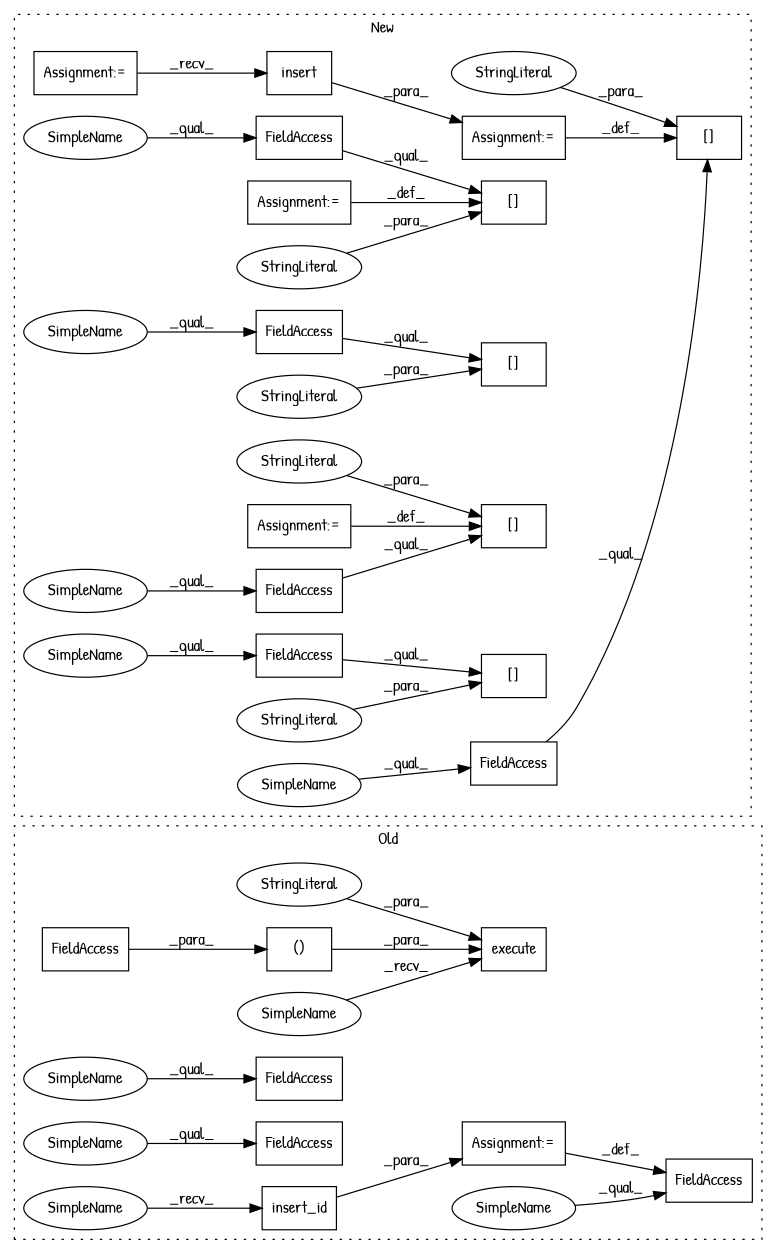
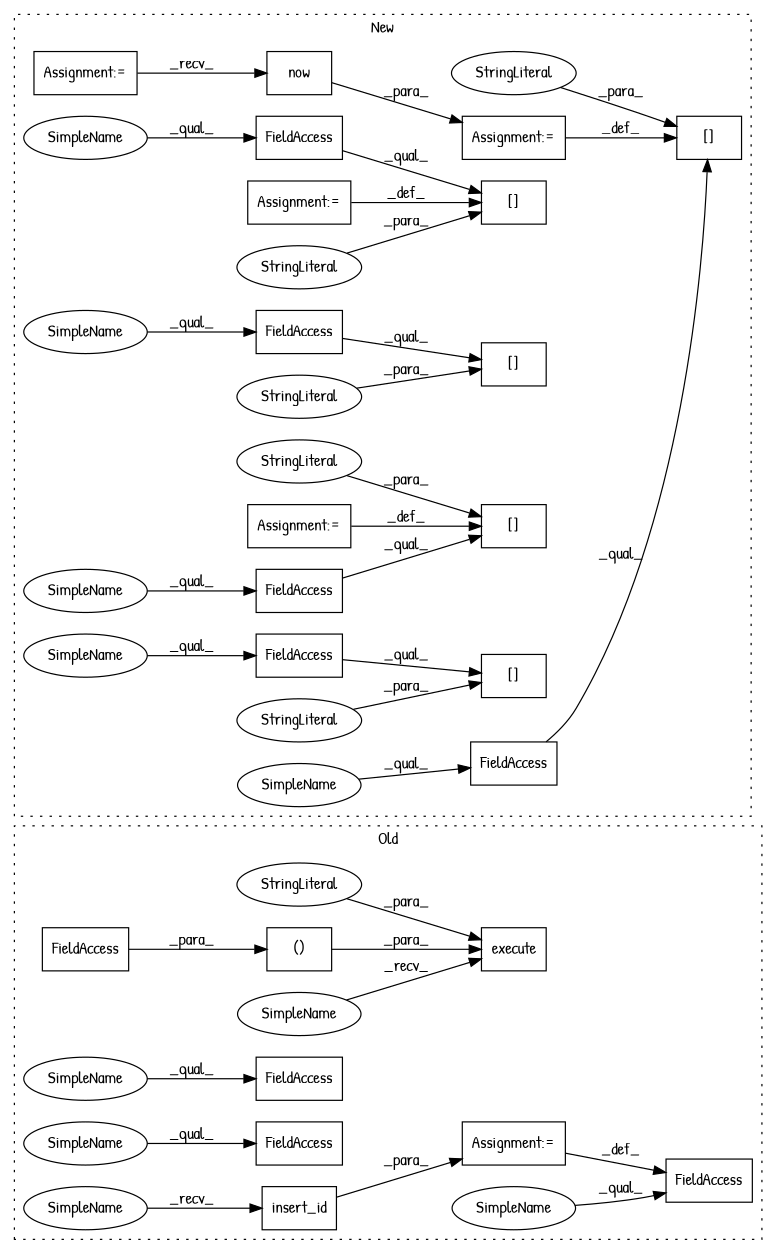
node "insert": label "insert" -> "now"
